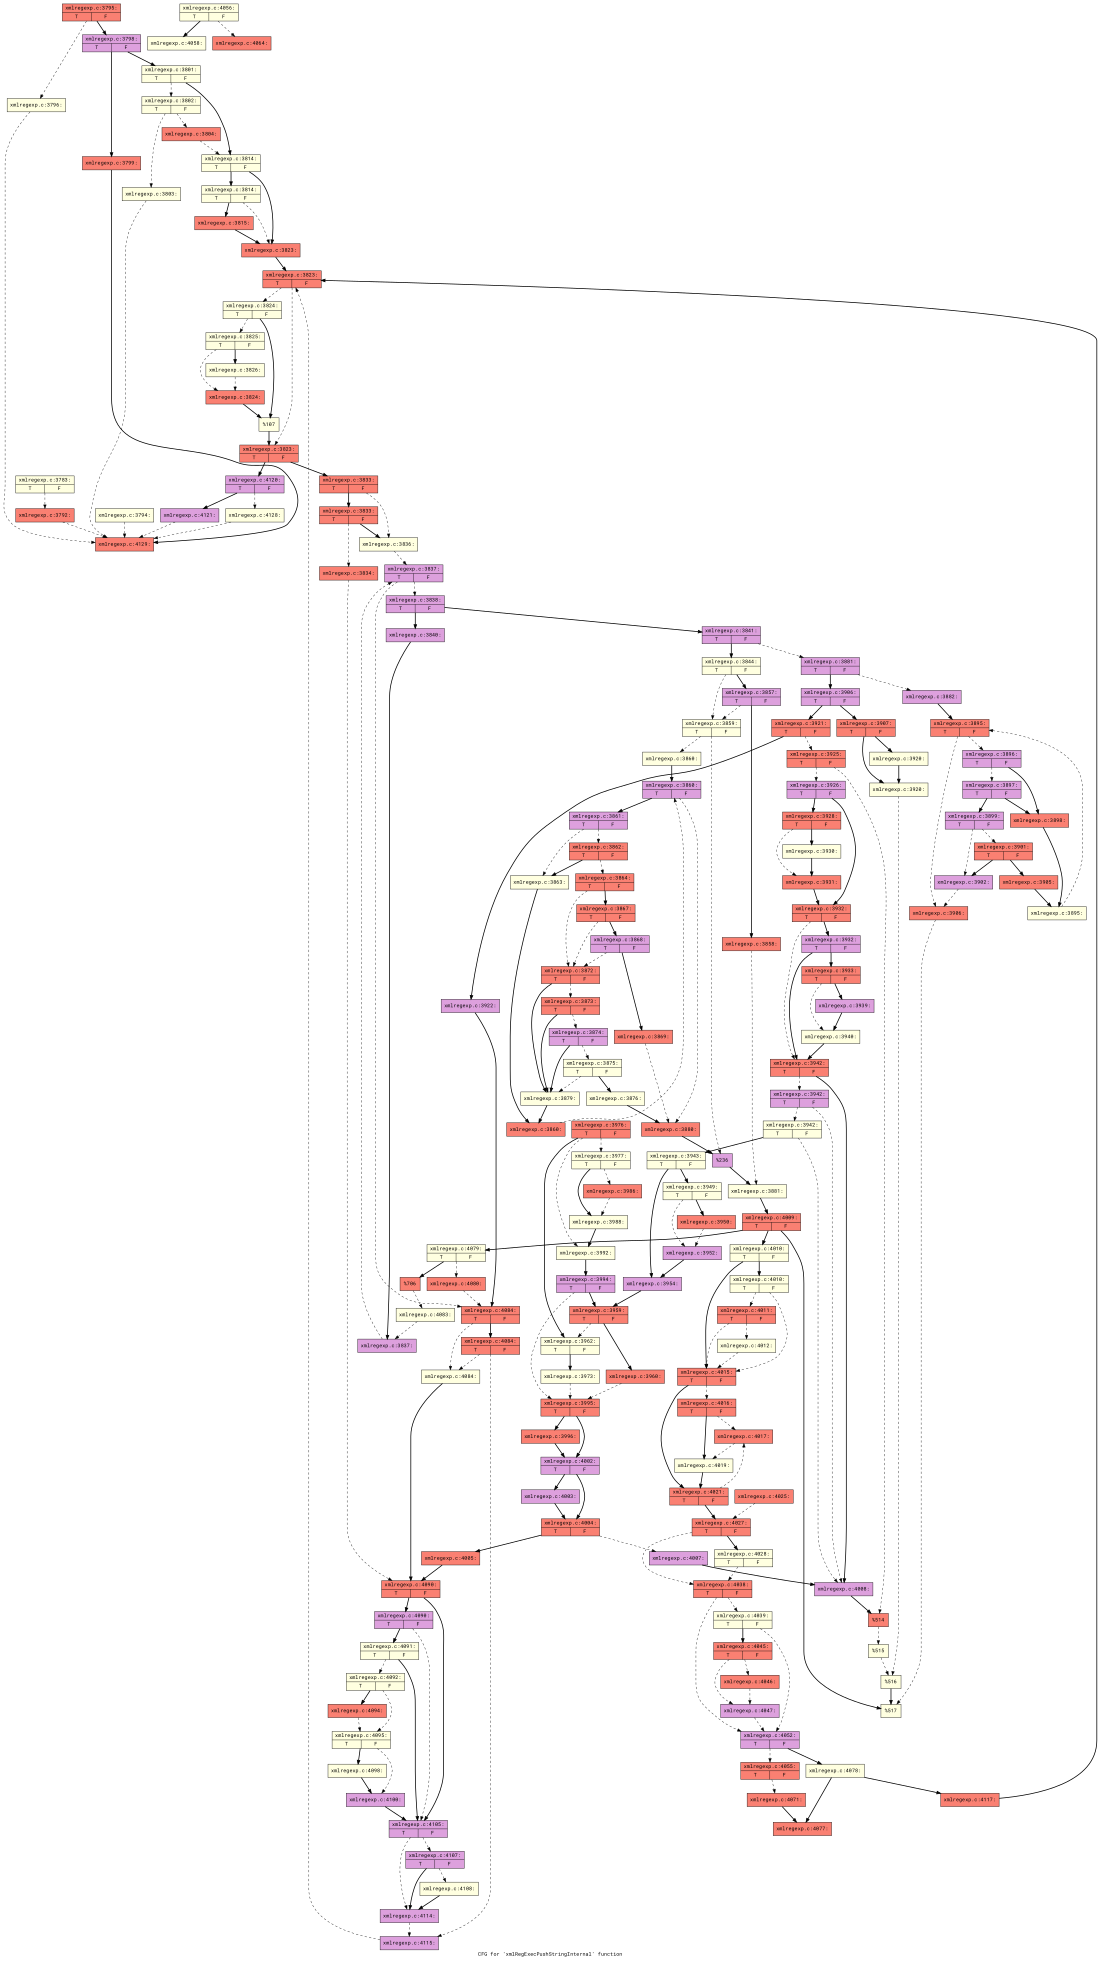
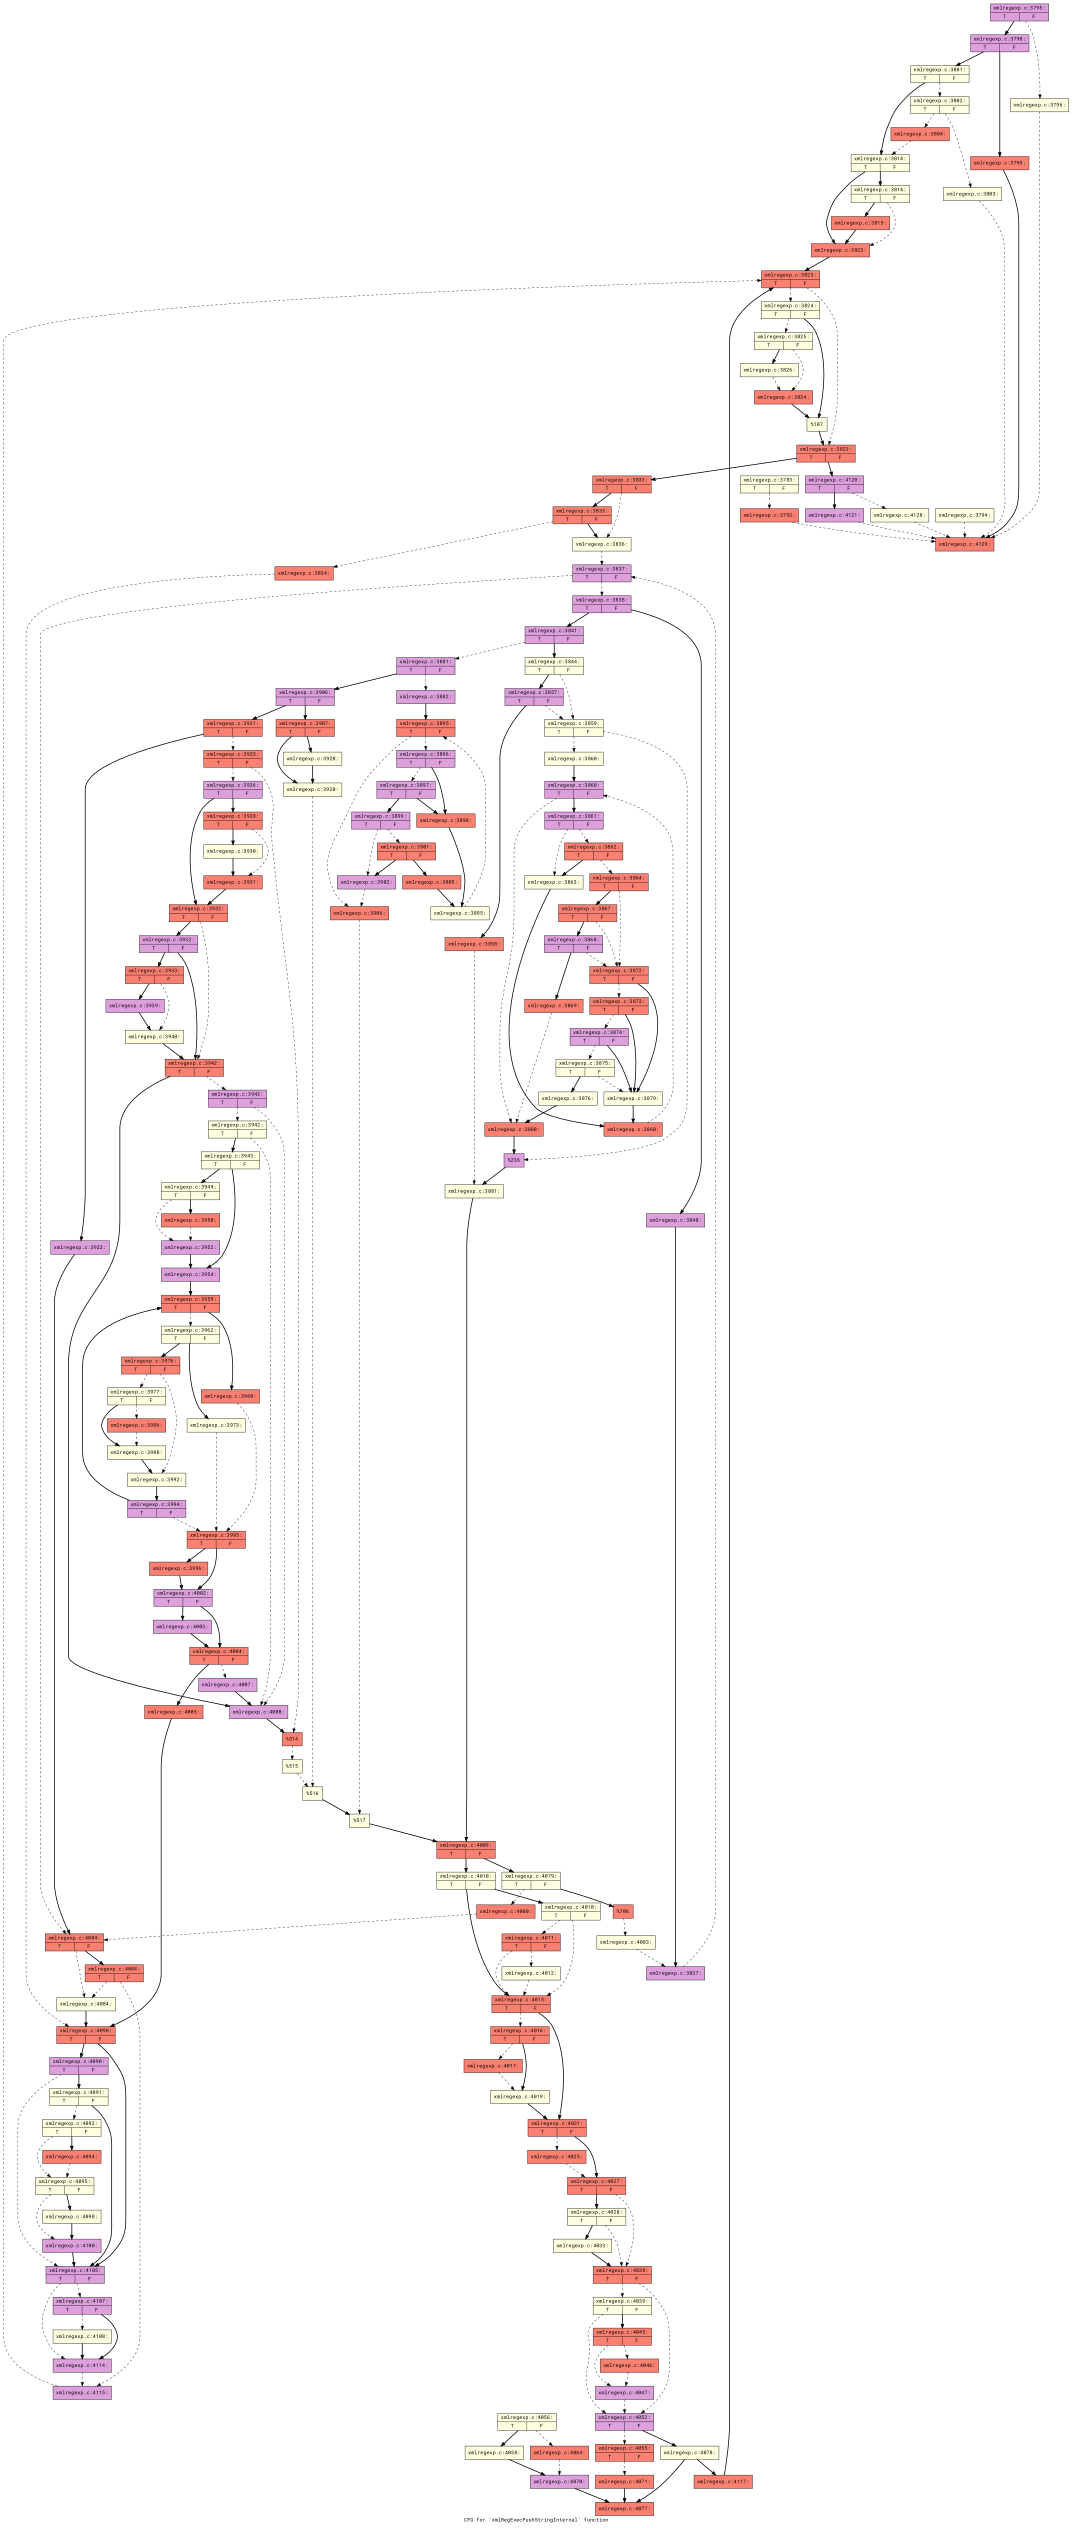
node "xmlregexp.c:3795:": fillcolor salmon -> plum
edge "xmlregexp.c:3976:" -> "xmlregexp.c:3962:": reversed
edge "xmlregexp.c:4021:" -> "xmlregexp.c:4017:": now "xmlregexp.c:4021:" -> "xmlregexp.c:4025:"
edge "xmlregexp.c:4009:" -> "%517": reversed
node "xmlregexp.c:4033:": added
node "xmlregexp.c:4070:": added
